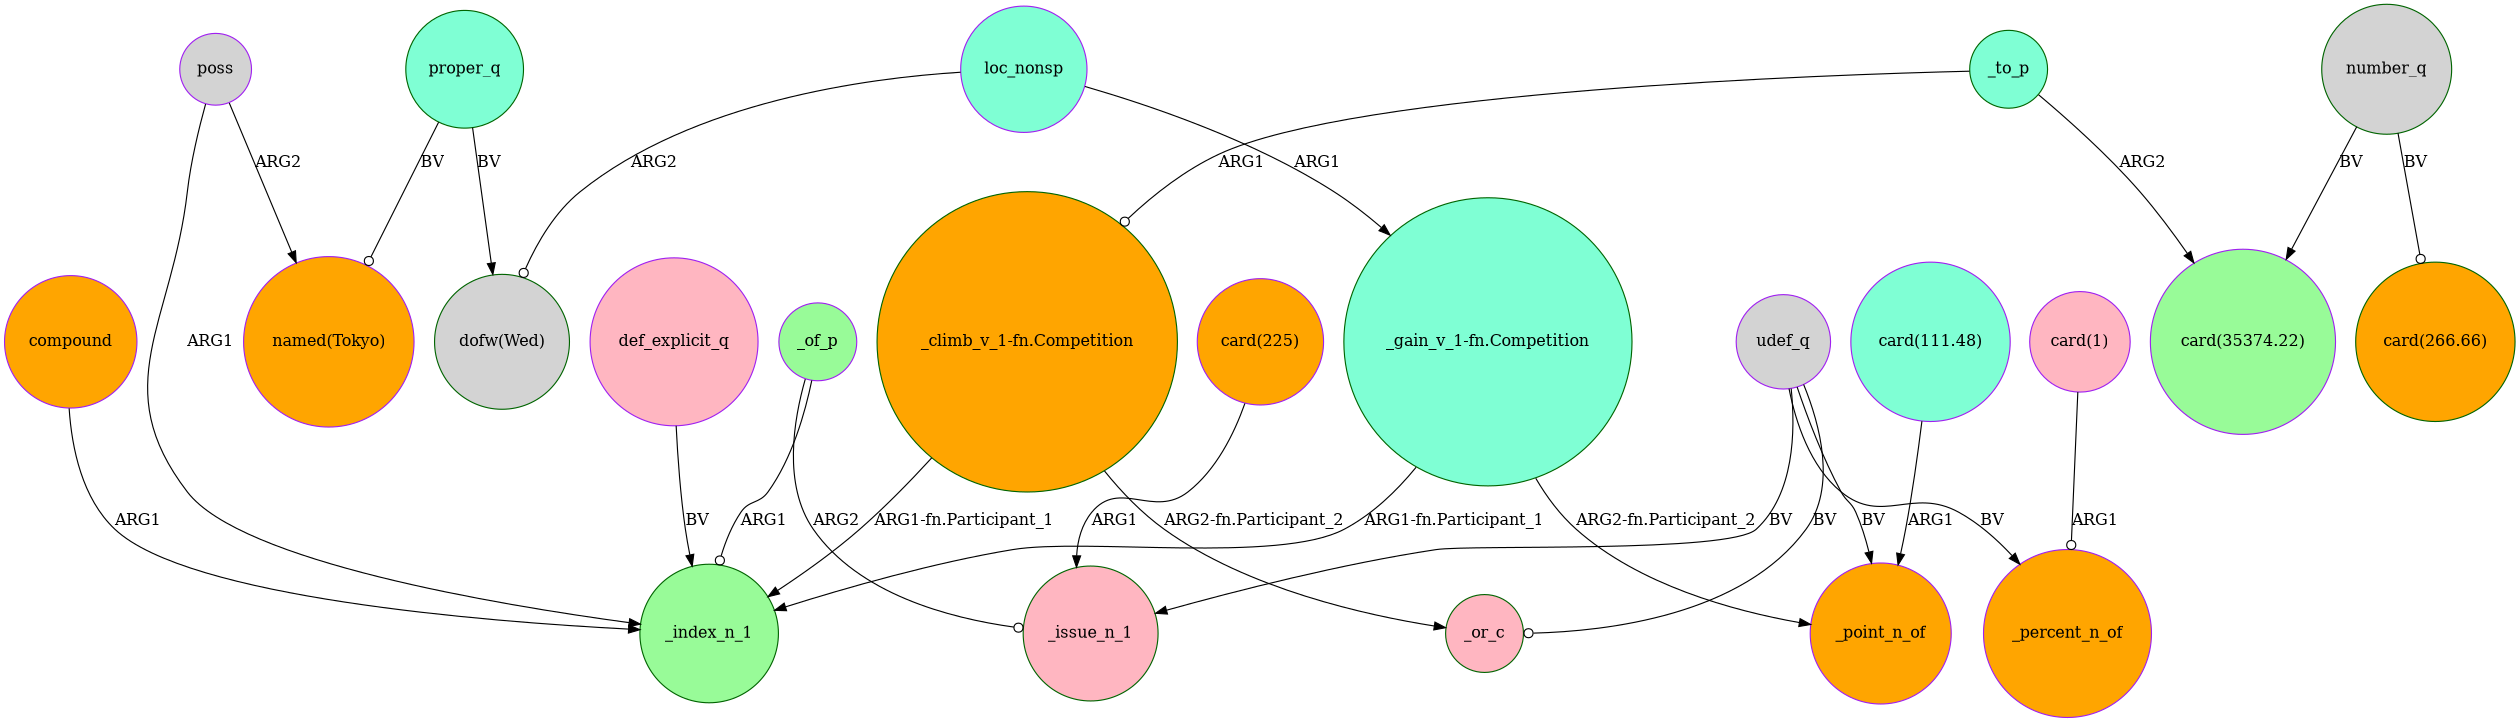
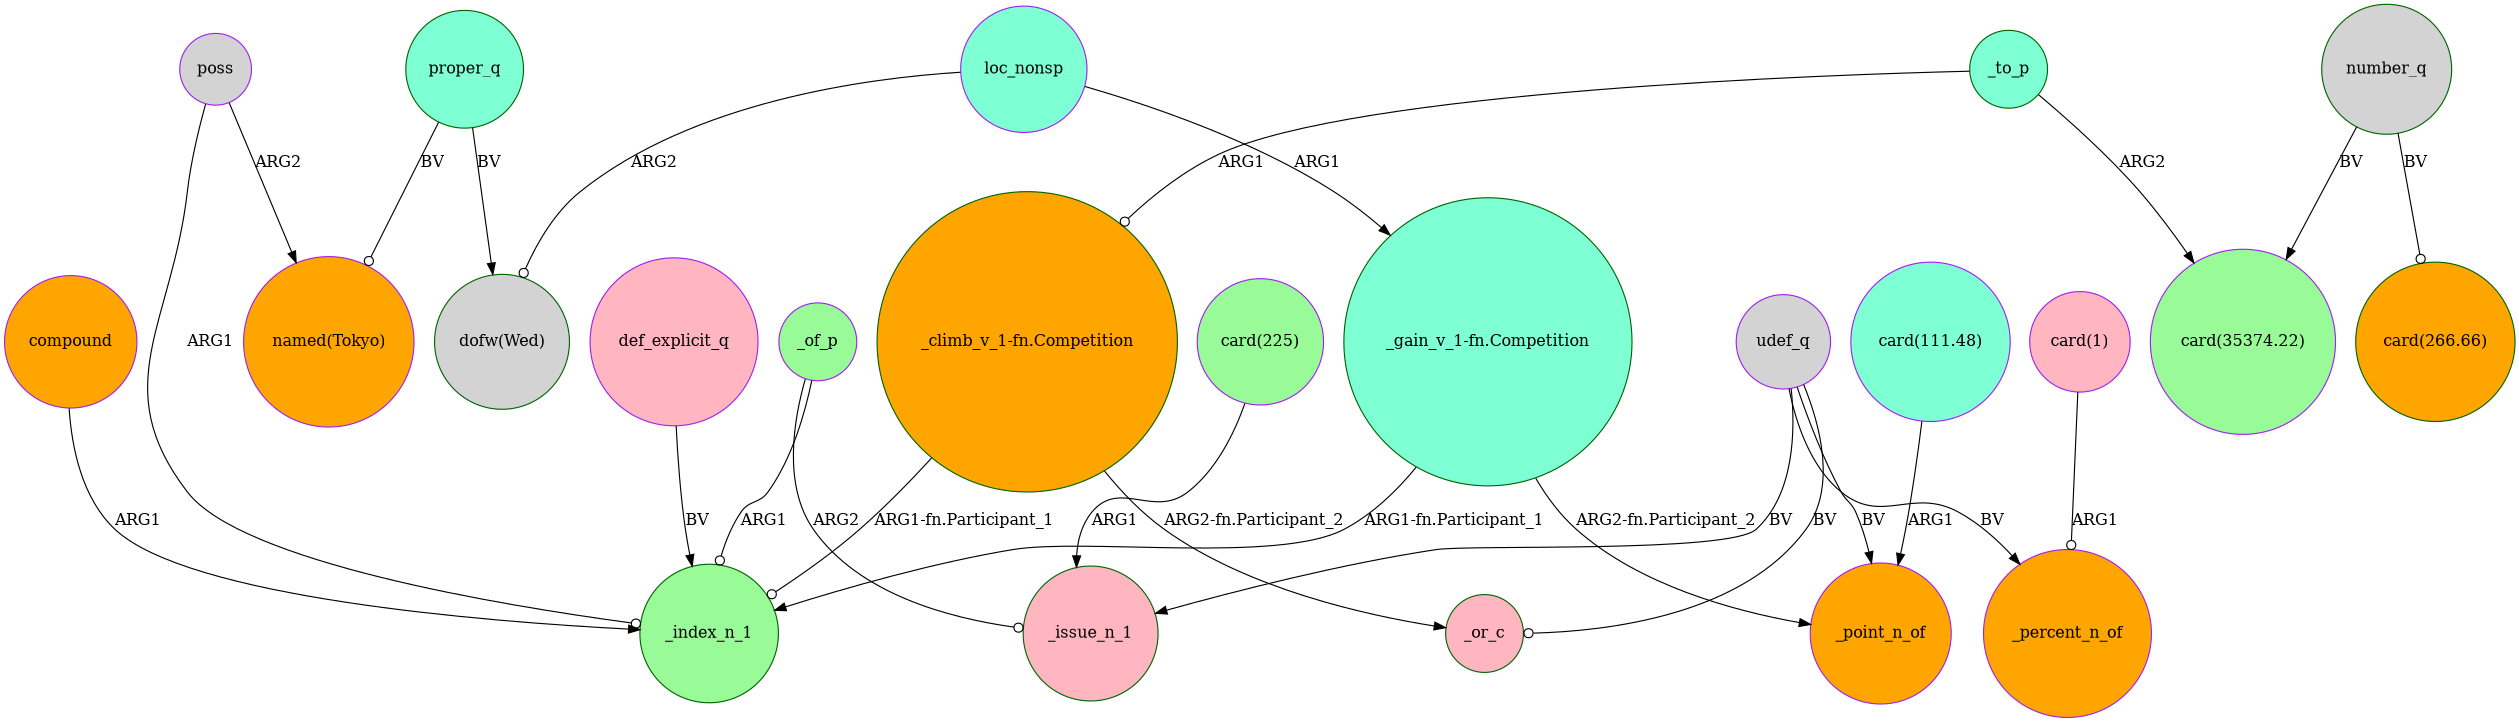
node "card(225)": fillcolor orange -> palegreen
edge "poss" -> "_index_n_1": arrowhead normal -> odot
edge "_climb_v_1-fn.Competition" -> "_index_n_1": arrowhead normal -> odot
